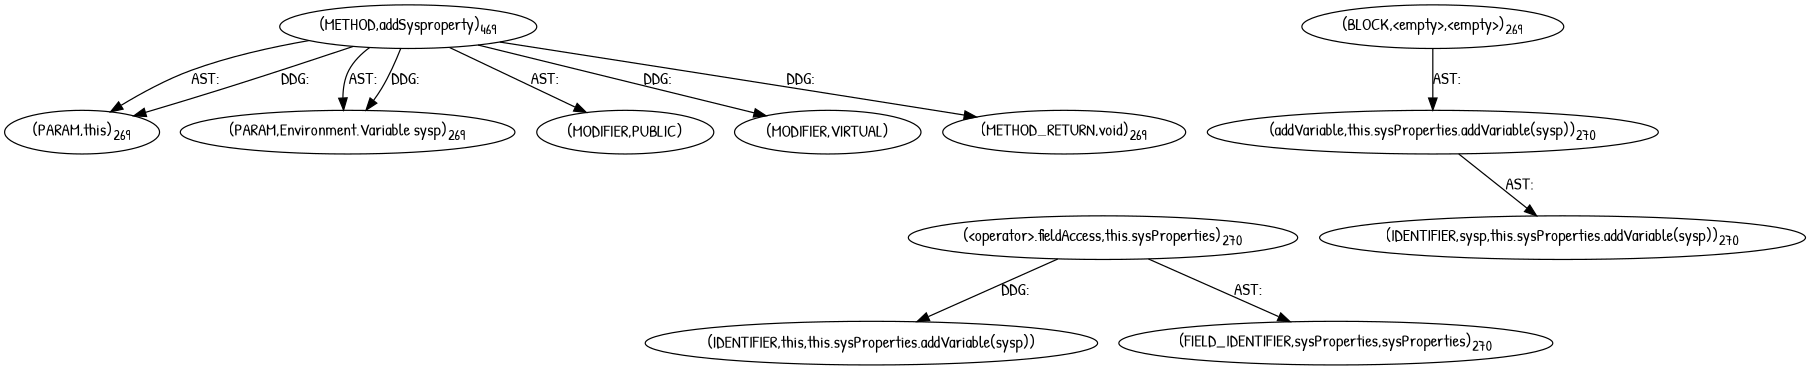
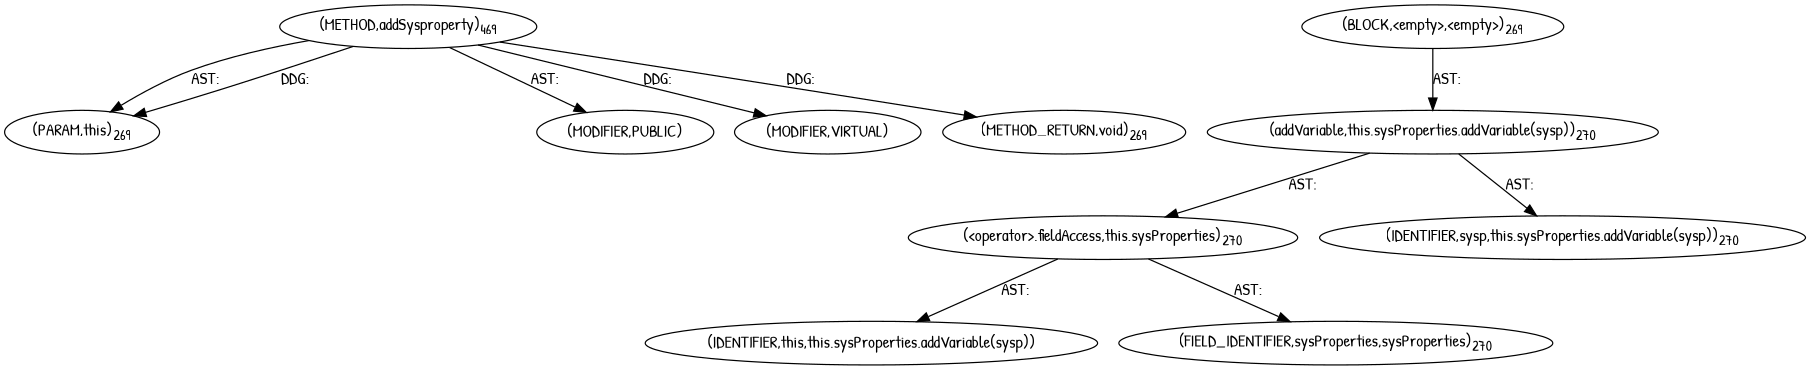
node "(PARAM,Environment.Variable sysp)": removed
edge "(addVariable,this.sysProperties.addVariable(sysp))" -> "(<operator>.fieldAccess,this.sysProperties)": added, label "AST:"
edge "(<operator>.fieldAccess,this.sysProperties)" -> "(IDENTIFIER,this,this.sysProperties.addVariable(sysp))": label "DDG: " -> "AST: "
